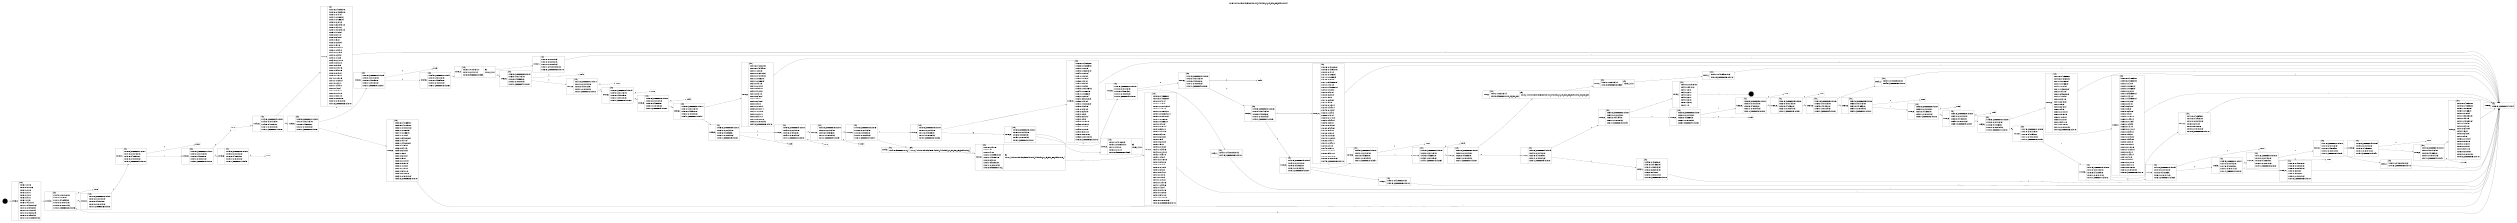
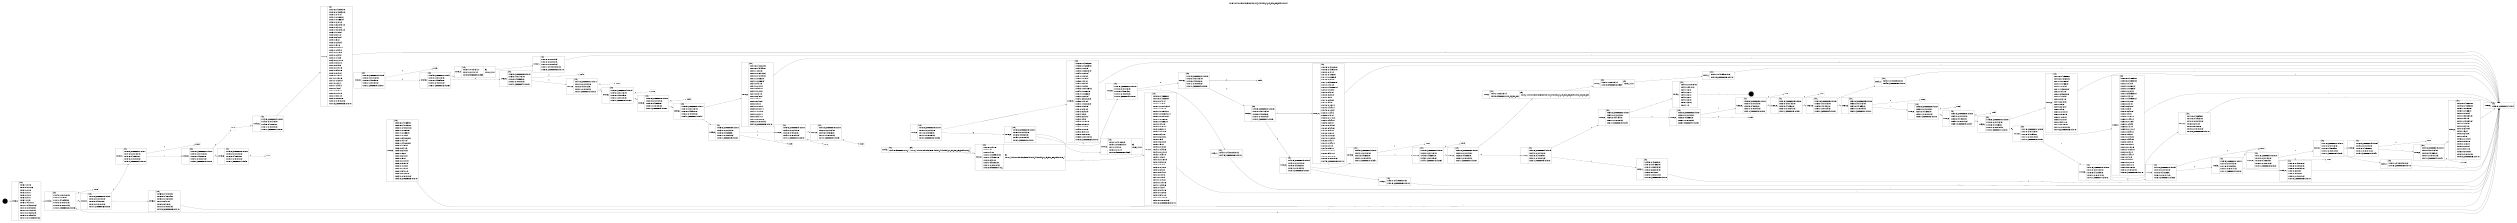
edge "0x401833 [13]" -> "0x401358 [25]": now "0x40133f [25]" -> "0x401358 [25]"
node "0x40130d [25]": removed
node "0x401420 [25]": removed
edge "0x40165f [25]" -> "0x401678 [25]": now "0x40165f [25]" -> "0x401827"
node "0x401855 [27]": added
